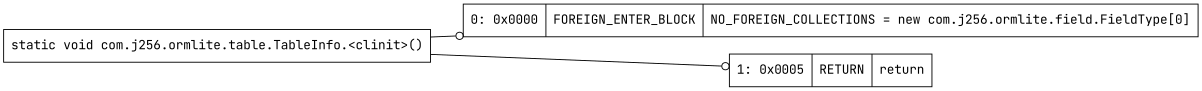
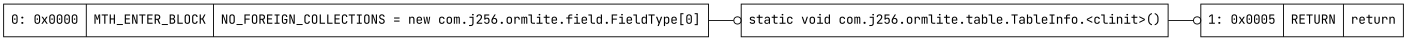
node "0: 0x0000": text "FOREIGN_ENTER_BLOCK" -> "MTH_ENTER_BLOCK"
edge "static void com.j256.ormlite.table.TableInfo.<clinit>()" -> "0: 0x0000": reversed
